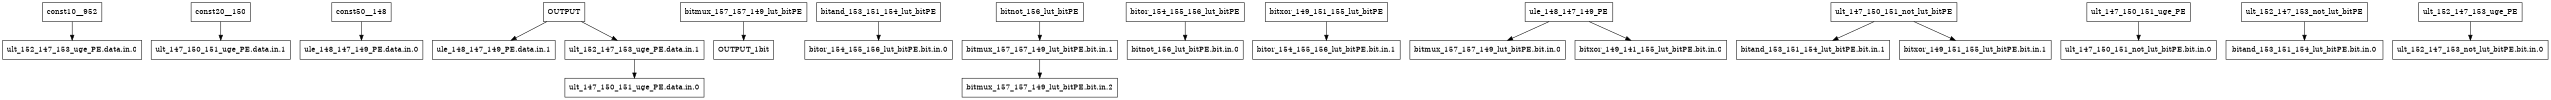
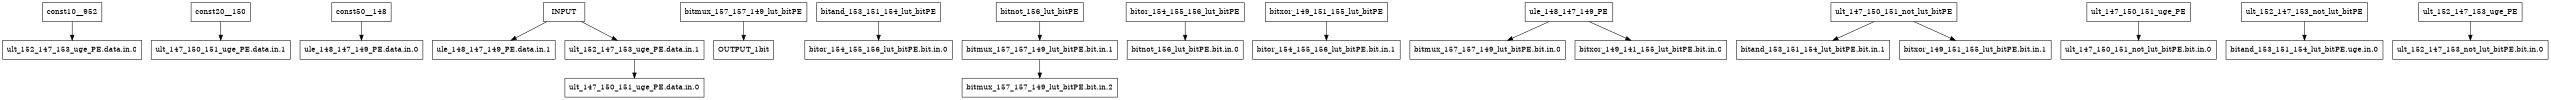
node "OUTPUT": label "OUTPUT" -> "INPUT"
node "bitand_153_151_154_lut_bitPE.bit.in.0": label "bitand_153_151_154_lut_bitPE.bit.in.0" -> "bitand_153_151_154_lut_bitPE.uge.in.0"
